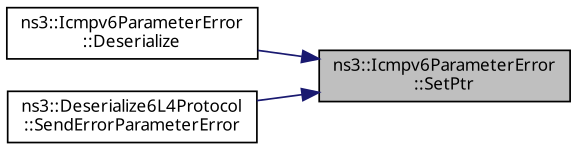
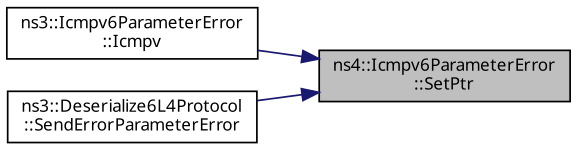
node "ns3::Icmpv6ParameterError ::Deserialize": label "ns3::Icmpv6ParameterError ::Deserialize" -> "ns3::Icmpv6ParameterError ::Icmpv"
node "ns3::Icmpv6ParameterError ::SetPtr": label "ns3::Icmpv6ParameterError ::SetPtr" -> "ns4::Icmpv6ParameterError ::SetPtr"
